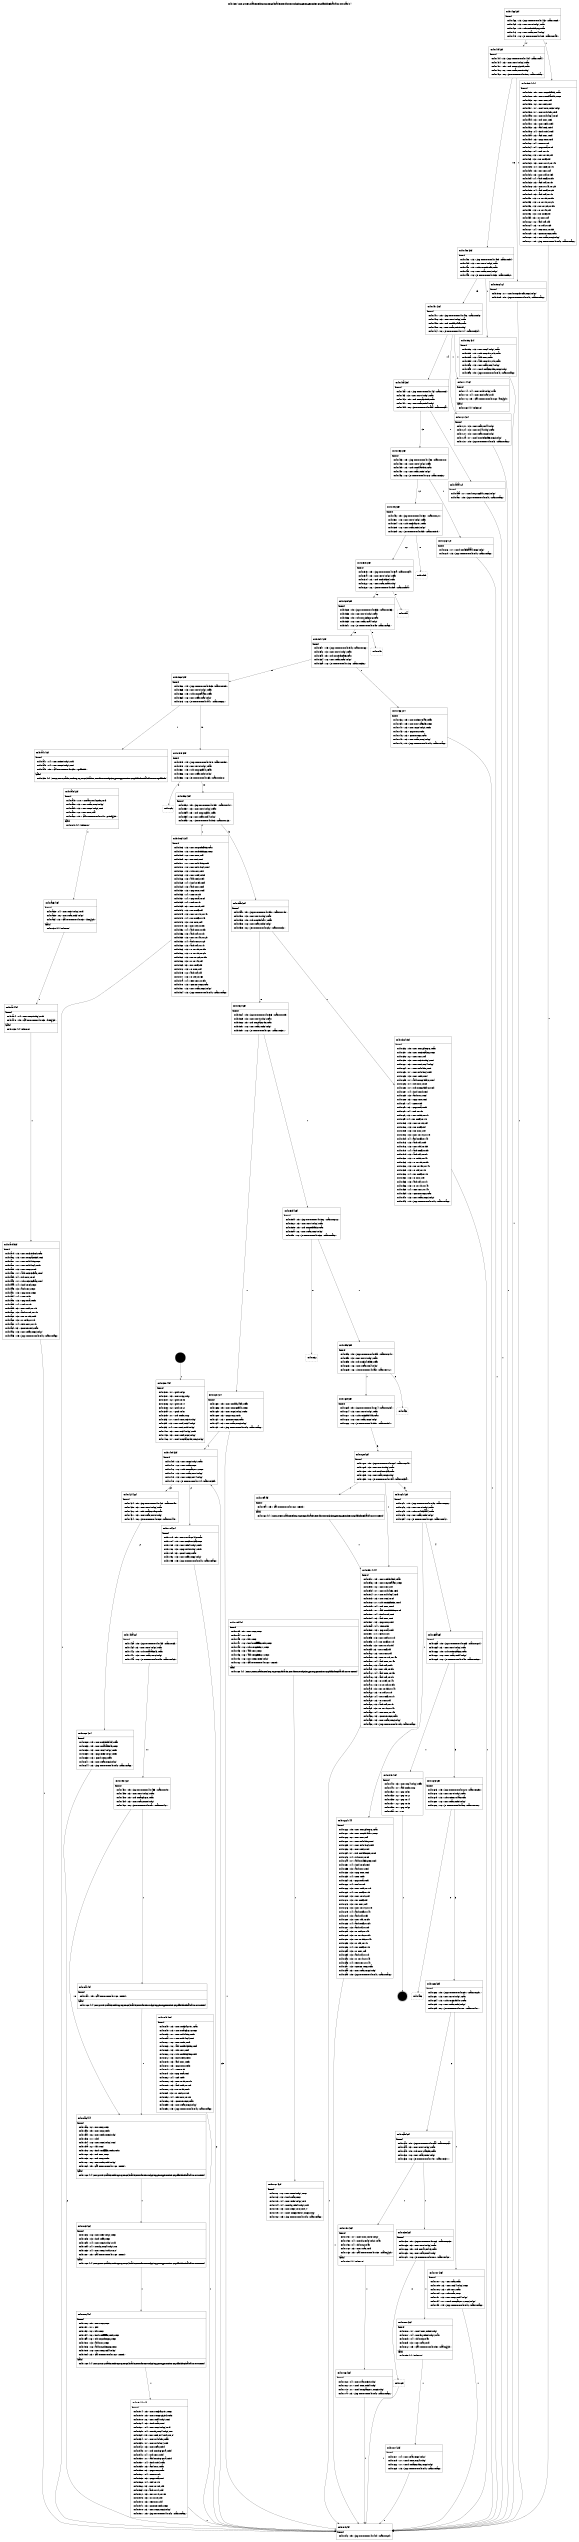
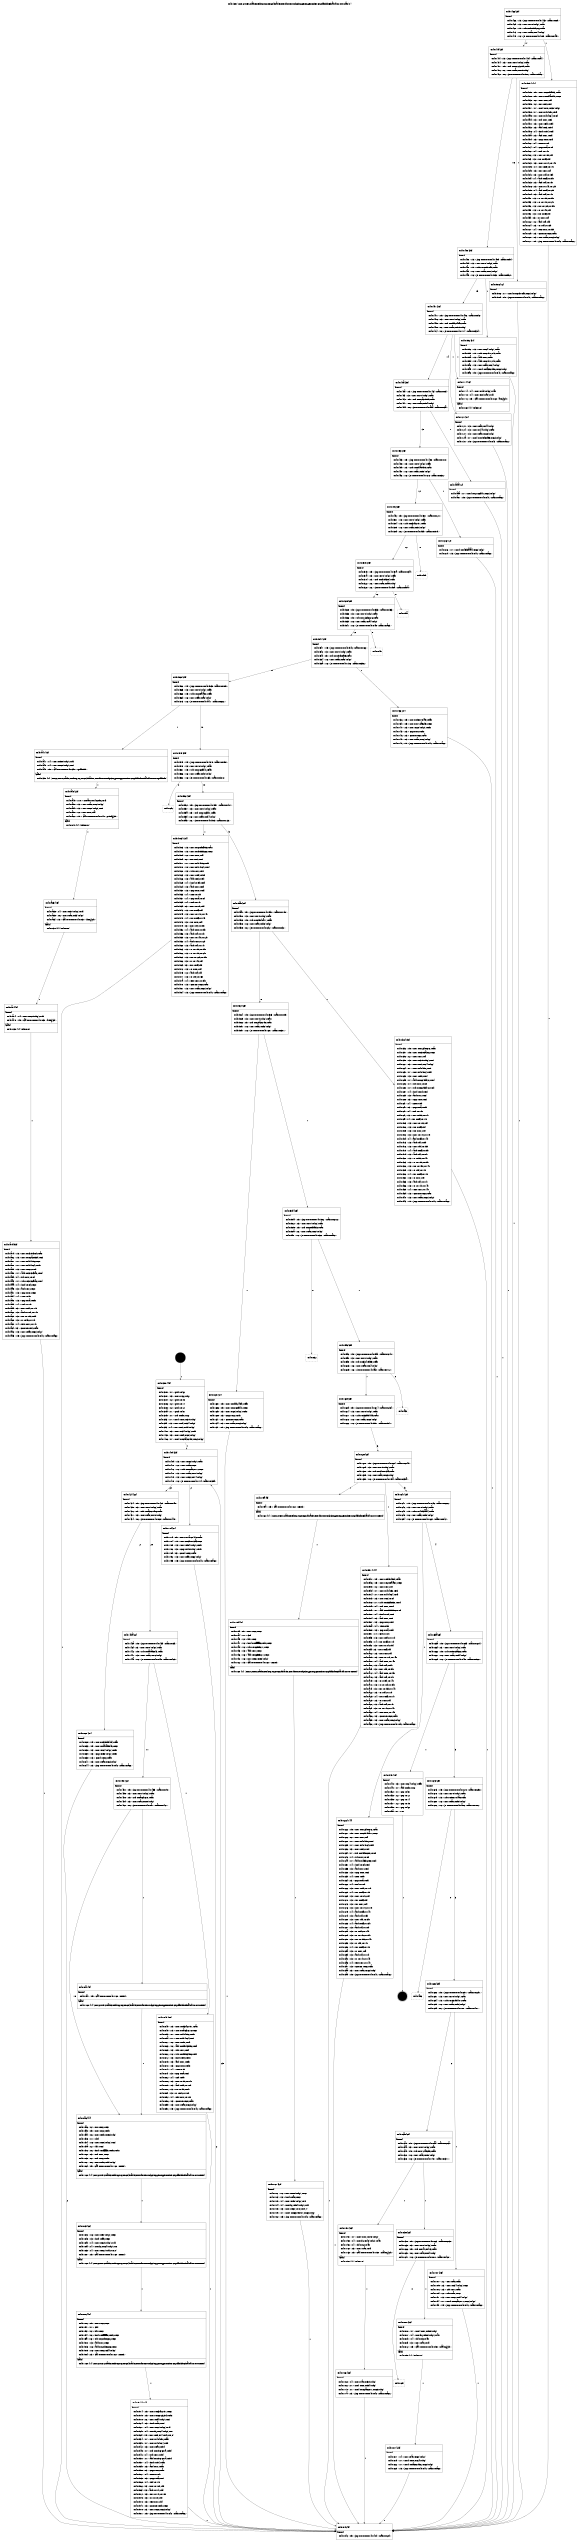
edge "0x401a41 [13]" -> "0x401a4e [23]": added, label "1"
edge "0x401b03 [134]" -> "0x401592 [25]": reversed
edge "0x4016e1 [27]" -> "0x40140d [23]": now "0x4013e0 [45]" -> "0x40140d [23]"
edge "0x40179a [5]" -> "0x4019b1 [144]": now "0x40179a [5]" -> "0x40179f [40]"
edge "0x401424 [22]" -> "0x40143a [22]": added, label "20"
edge "0x40143a [22]" -> "0x401849 [88]": added, label "1"
edge "0x4016d7" -> "0x401e4c [5]": now "0x4017c7 [32]" -> "0x401e4c [5]"
